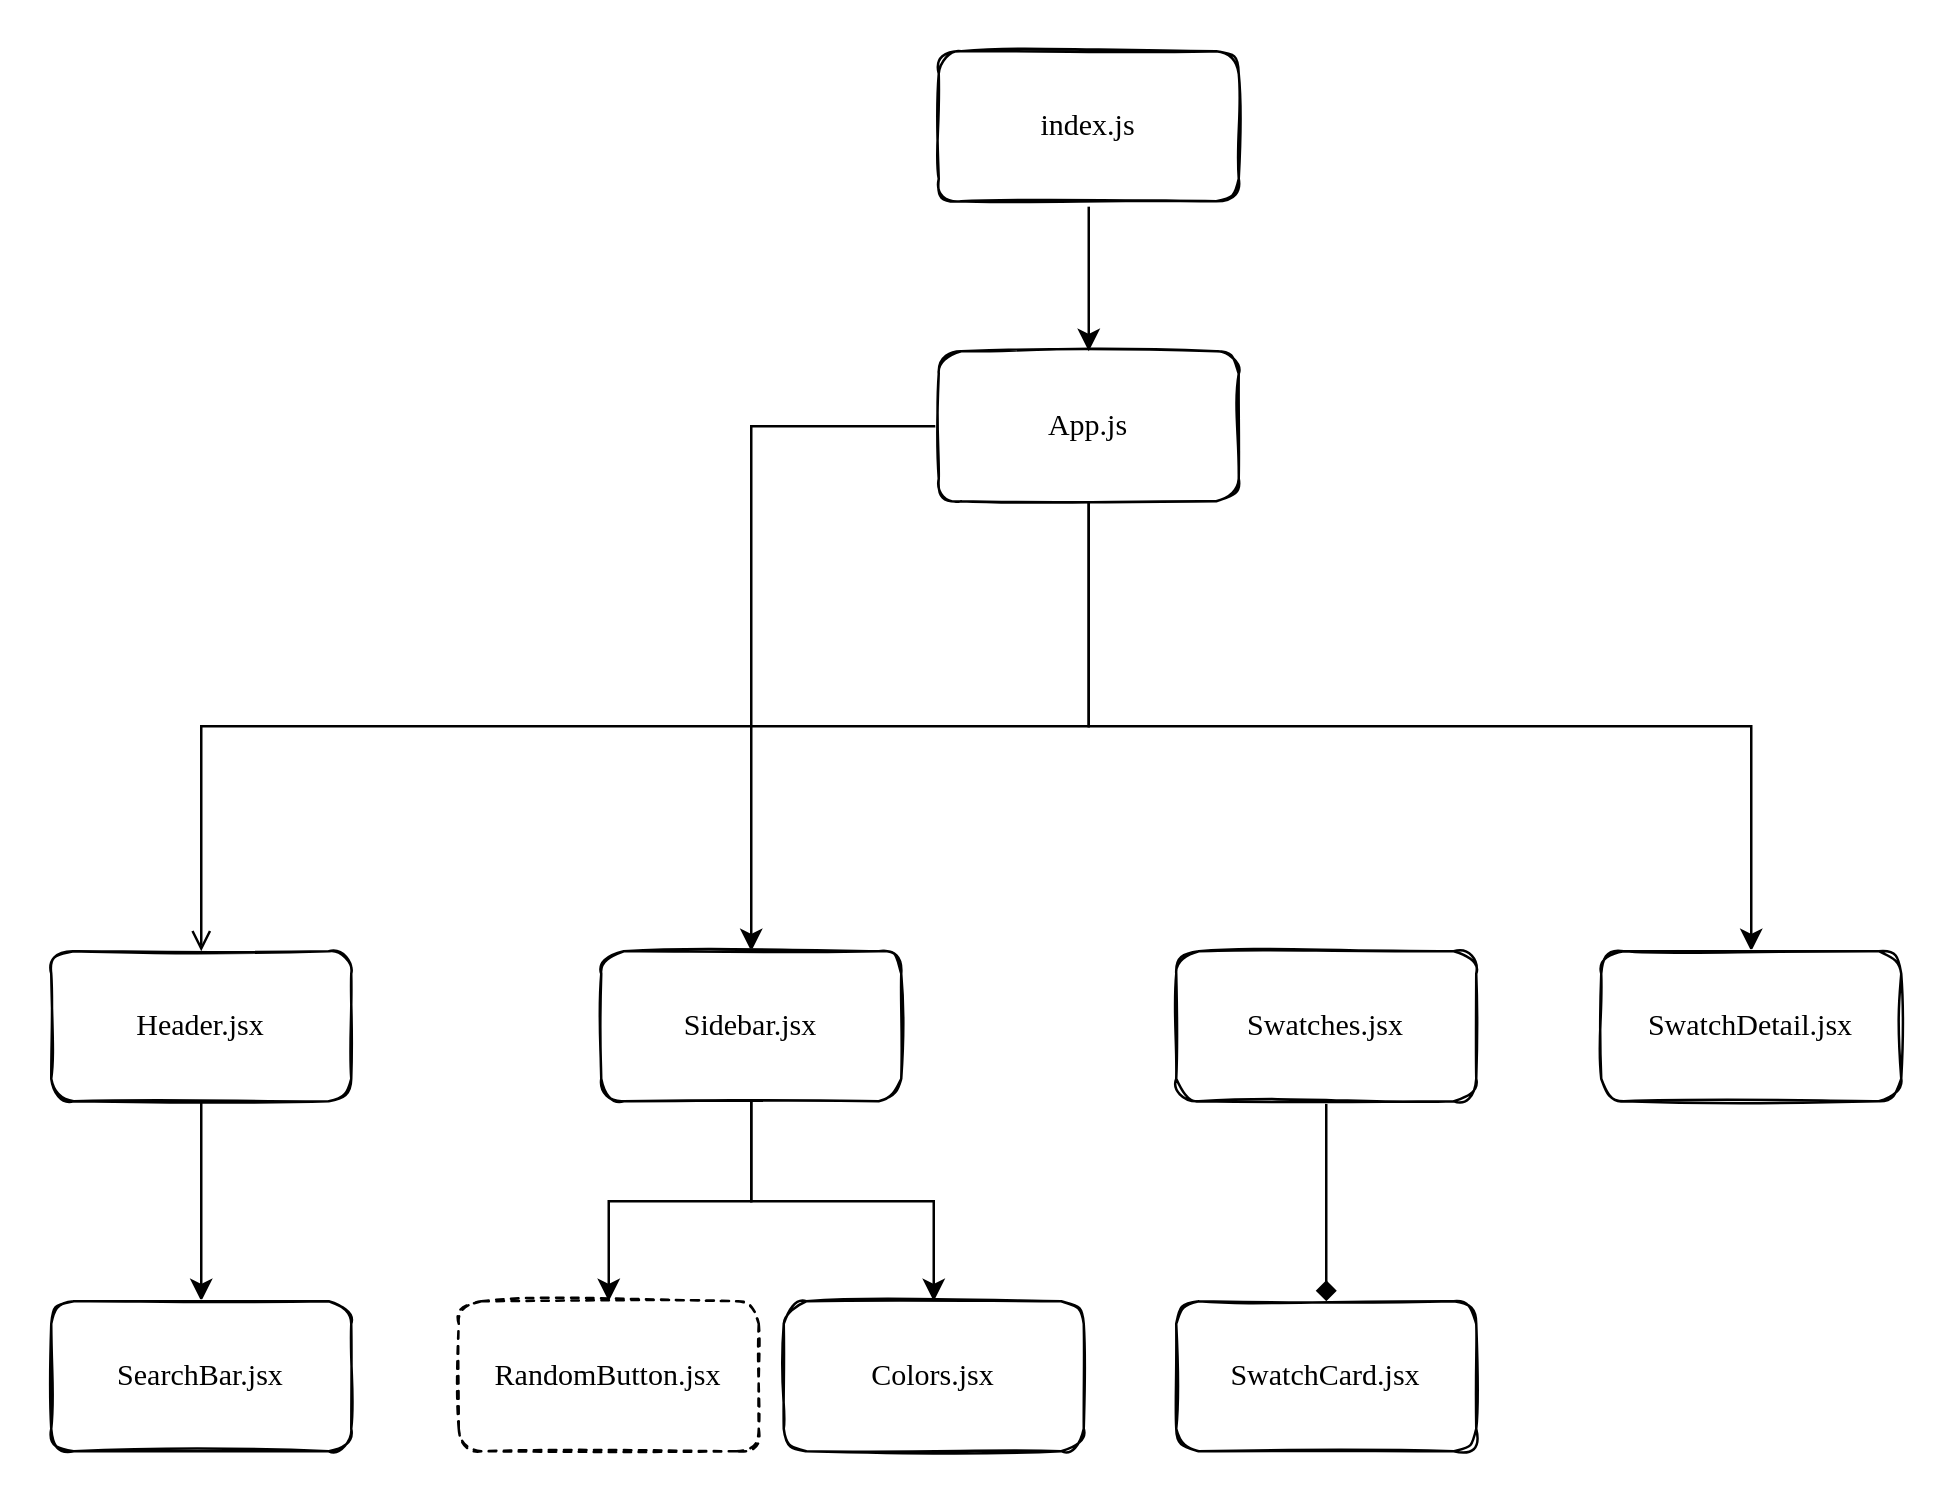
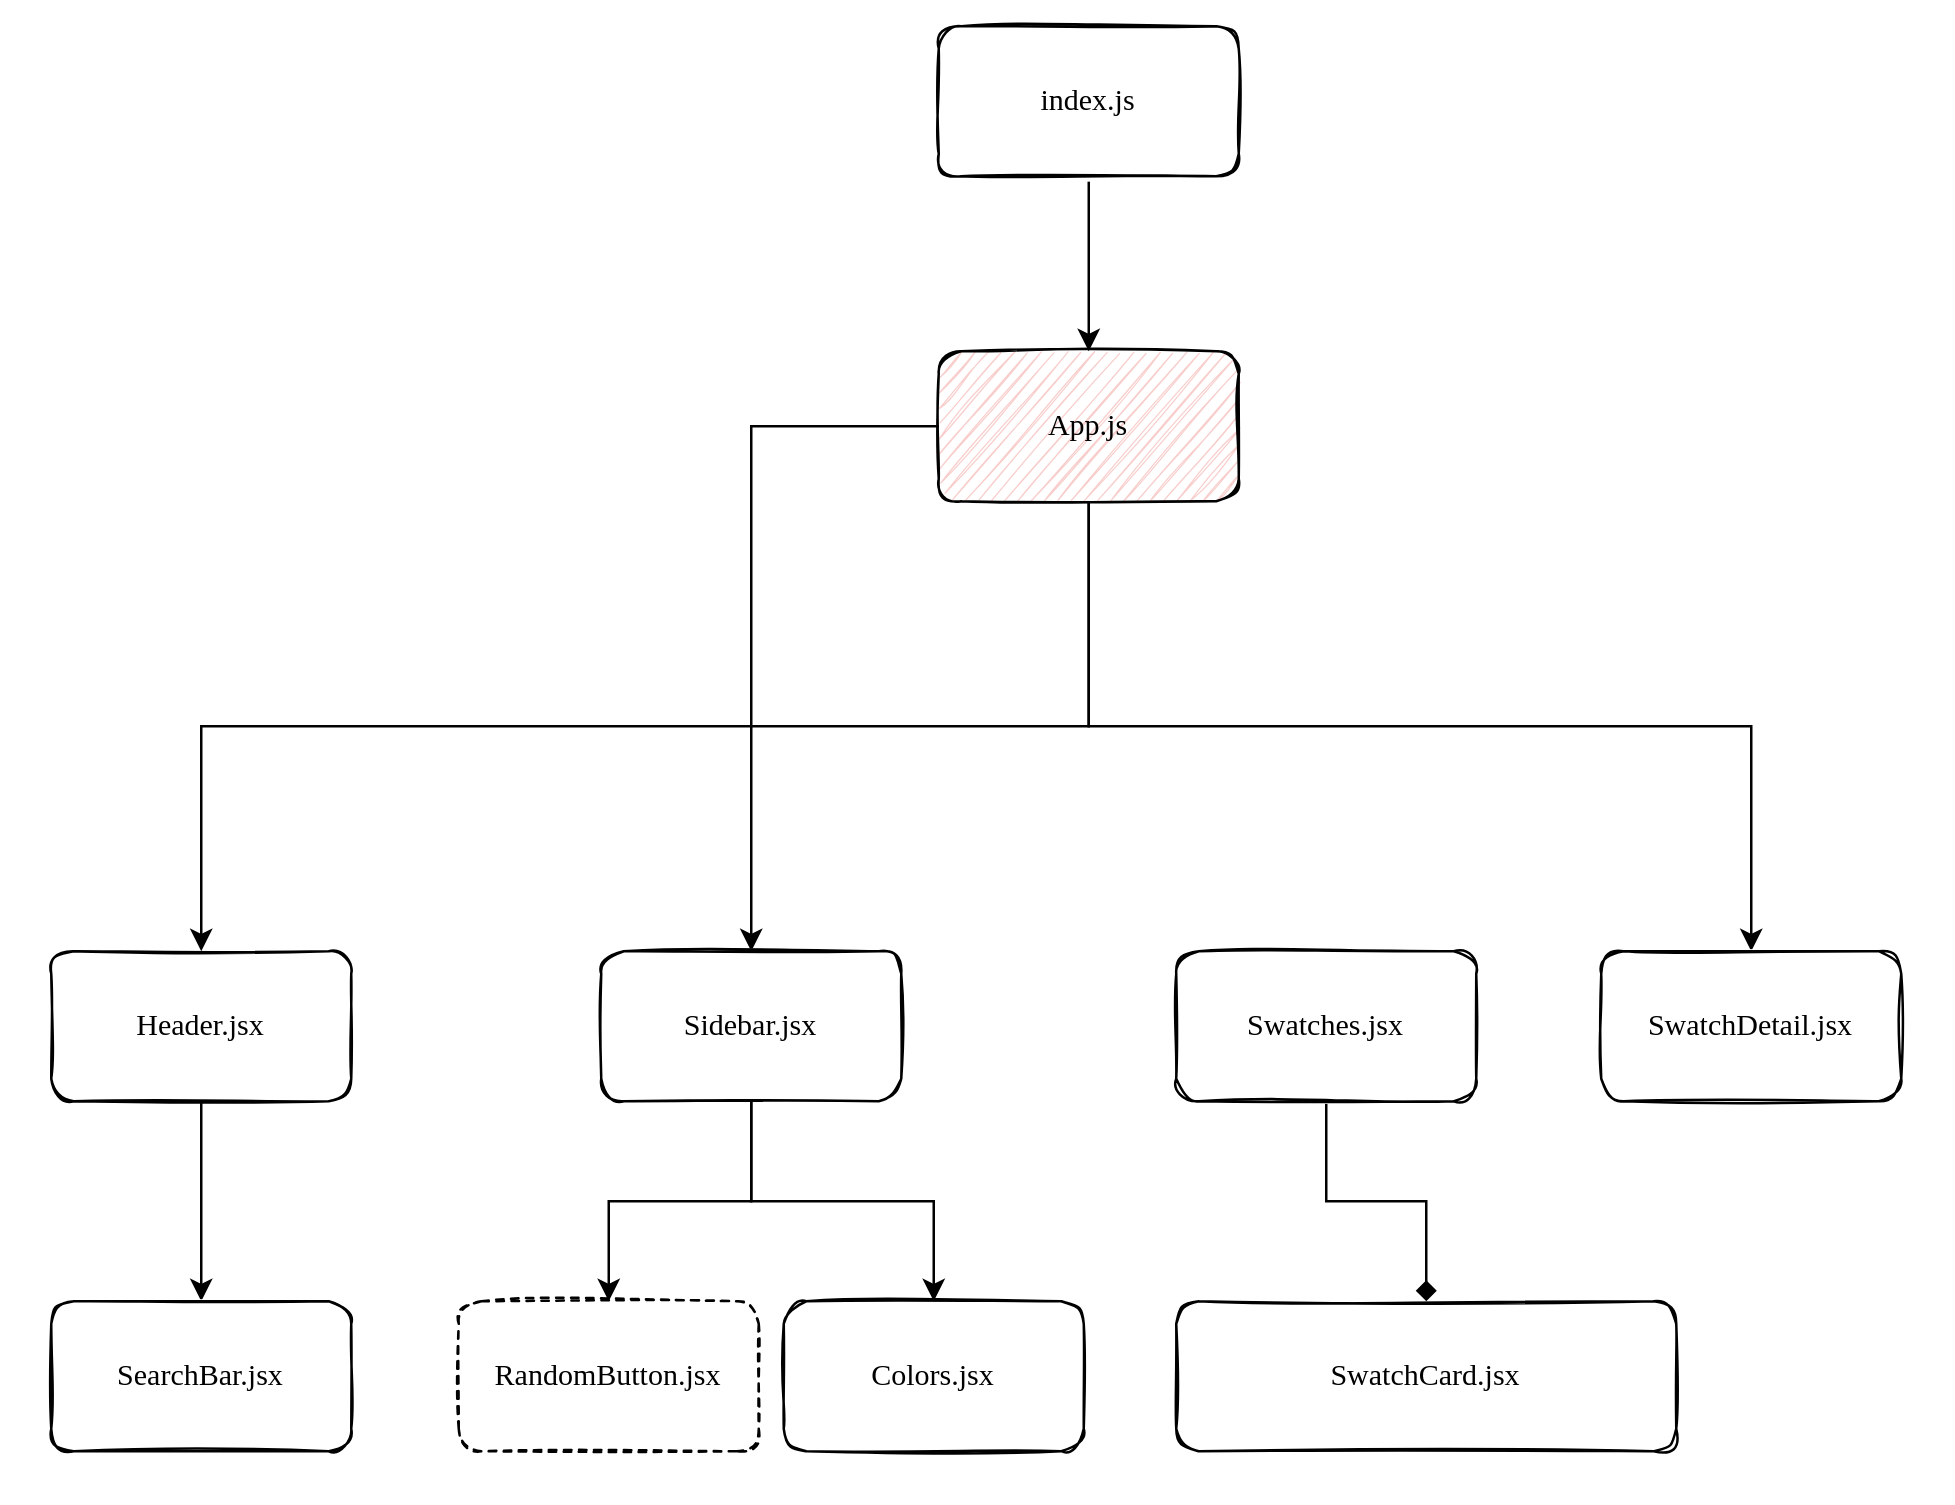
node "index.js": moved (1089, 126) -> (1089, 101)
node "App.js": fillcolor #ffffff -> #f8cecc
edge "App.js" -> "Header.jsx": arrowhead open -> classic
node "SwatchCard.jsx": size 300x150 -> 500x150
